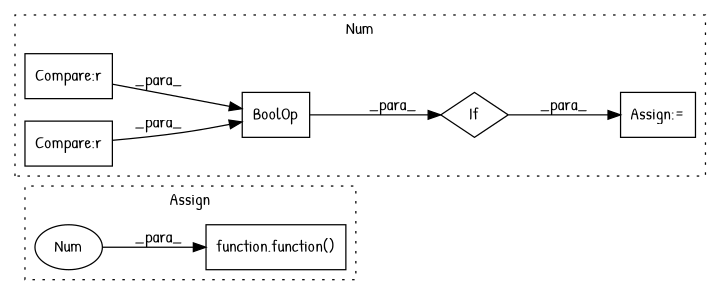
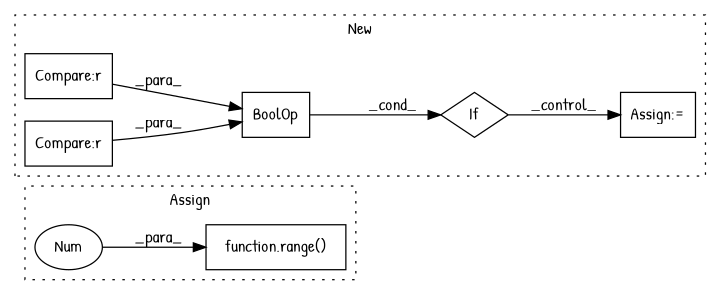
cluster "Num": label "Num" -> "New"
edge "BoolOp" -> "If": label "_para_" -> "_cond_"
edge "If" -> "Assign:=": label "_para_" -> "_control_"
node "function.function()": label "function.function()" -> "function.range()"
